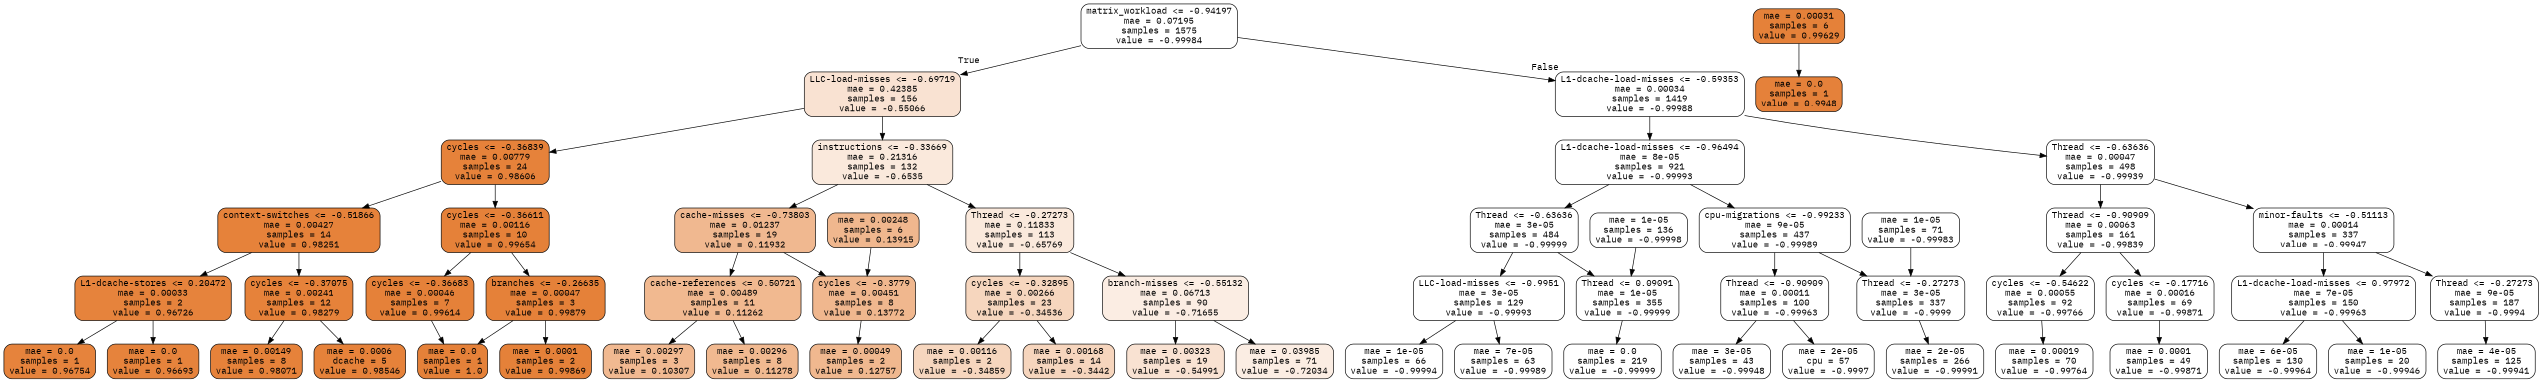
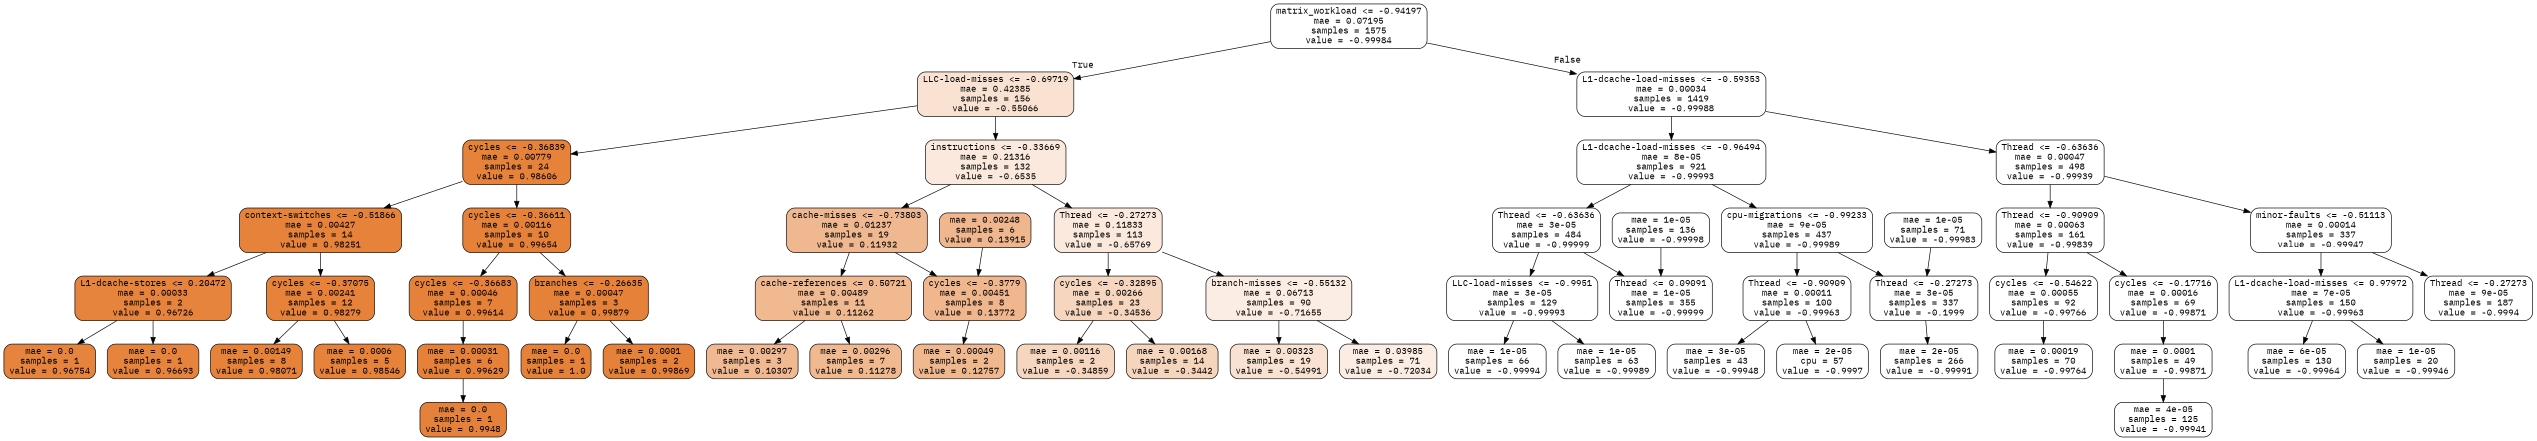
node "Thread <= -0.27273 mae = 3e-05 samples = 337 value = -0.9999": label "Thread <= -0.27273 mae = 3e-05 samples = 337 value = -0.9999" -> "Thread <= -0.27273 mae = 3e-05 samples = 337 value = -0.1999"
edge "cycles <= -0.36683 mae = 0.00046 samples = 7 value = 0.99614" -> "mae = 0.0 samples = 1 value = 1.0": now "cycles <= -0.36683 mae = 0.00046 samples = 7 value = 0.99614" -> "mae = 0.00031 samples = 6 value = 0.99629"
edge "Thread <= -0.27273 mae = 9e-05 samples = 187 value = -0.9994" -> "mae = 4e-05 samples = 125 value = -0.99941": now "mae = 0.0001 samples = 49 value = -0.99871" -> "mae = 4e-05 samples = 125 value = -0.99941"
node "mae = 0.0006 dcache = 5 value = 0.98546": label "mae = 0.0006 dcache = 5 value = 0.98546" -> "mae = 0.0006 samples = 5 value = 0.98546"
node "mae = 0.00296 samples = 8 value = 0.11278": label "mae = 0.00296 samples = 8 value = 0.11278" -> "mae = 0.00296 samples = 7 value = 0.11278"
node "mae = 7e-05 samples = 63 value = -0.99989": label "mae = 7e-05 samples = 63 value = -0.99989" -> "mae = 1e-05 samples = 63 value = -0.99989"
node "mae = 0.0 samples = 219 value = -0.99999": removed
